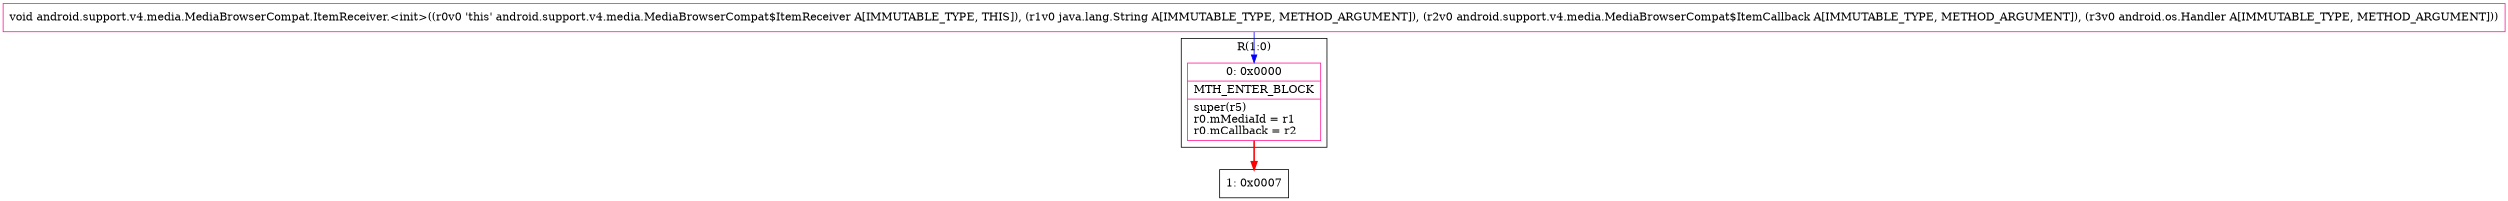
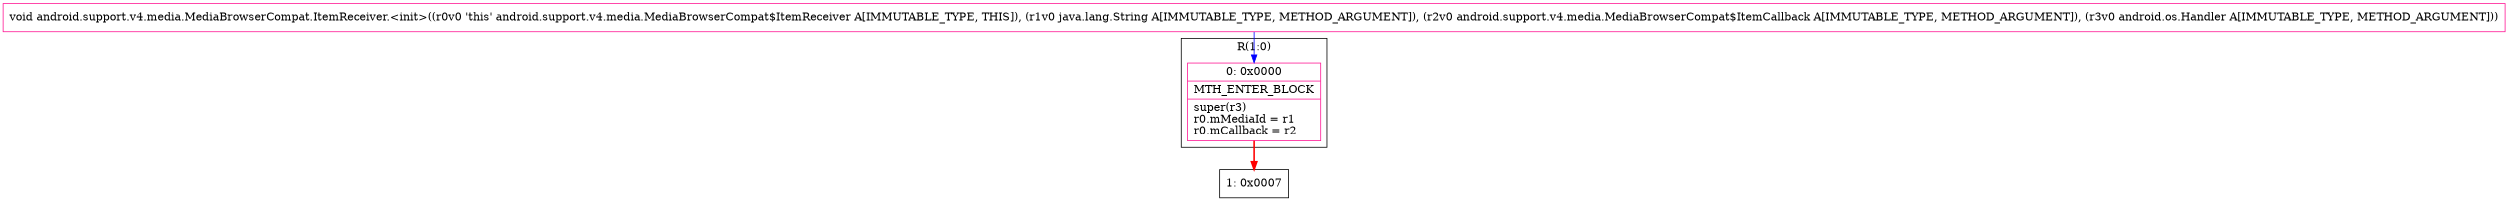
node "0: 0x0000": text "super(r5)" -> "super(r3)"
